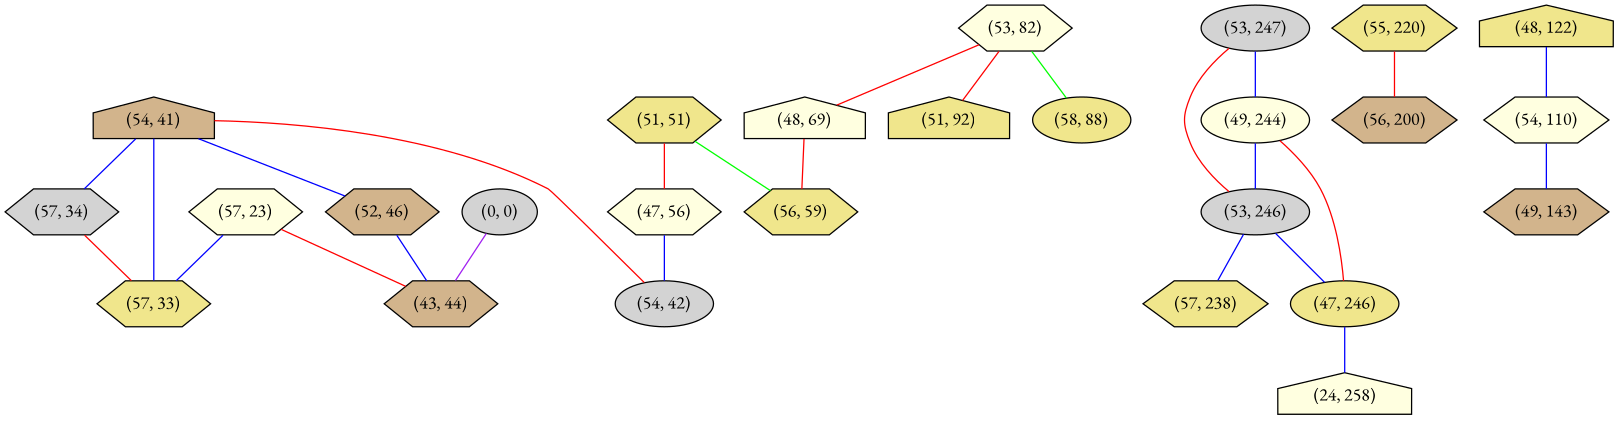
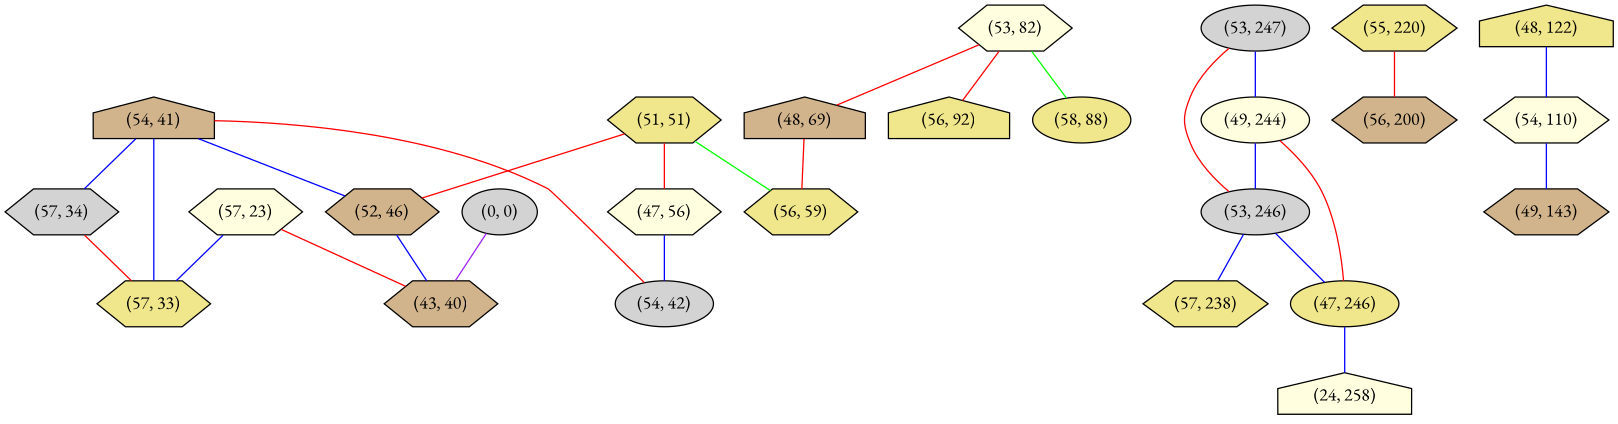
node "(48, 69)": fillcolor lightyellow -> tan
node "(51, 92)": label "(51, 92)" -> "(56, 92)"
edge "(51, 51)" -- "(52, 46)": added
node "(43, 44)": label "(43, 44)" -> "(43, 40)"
